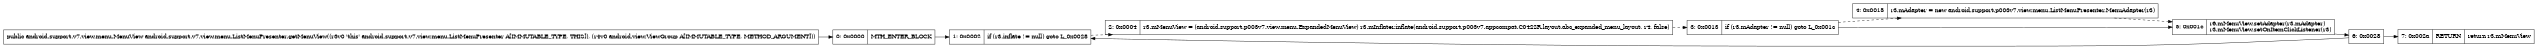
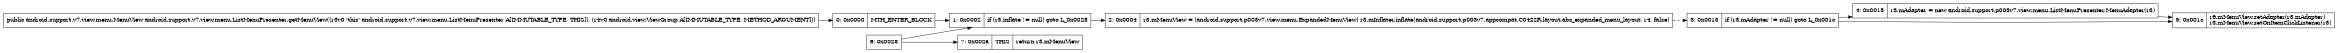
edge "3: 0x0013" -> "4: 0x0015": style dashed -> solid
edge "4: 0x0015" -> "5: 0x001c": style dashed -> solid
edge "5: 0x001c" -> "6: 0x0028": removed
edge "1: 0x0002" -> "2: 0x0004": style dashed -> solid
node "7: 0x002a": text "RETURN" -> "THIS"
